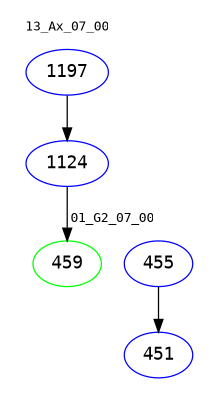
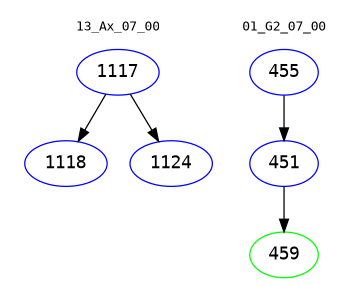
node "1197": label "1197" -> "1117"
node "1118": added
edge "1124" -> "459": now "451" -> "459"
